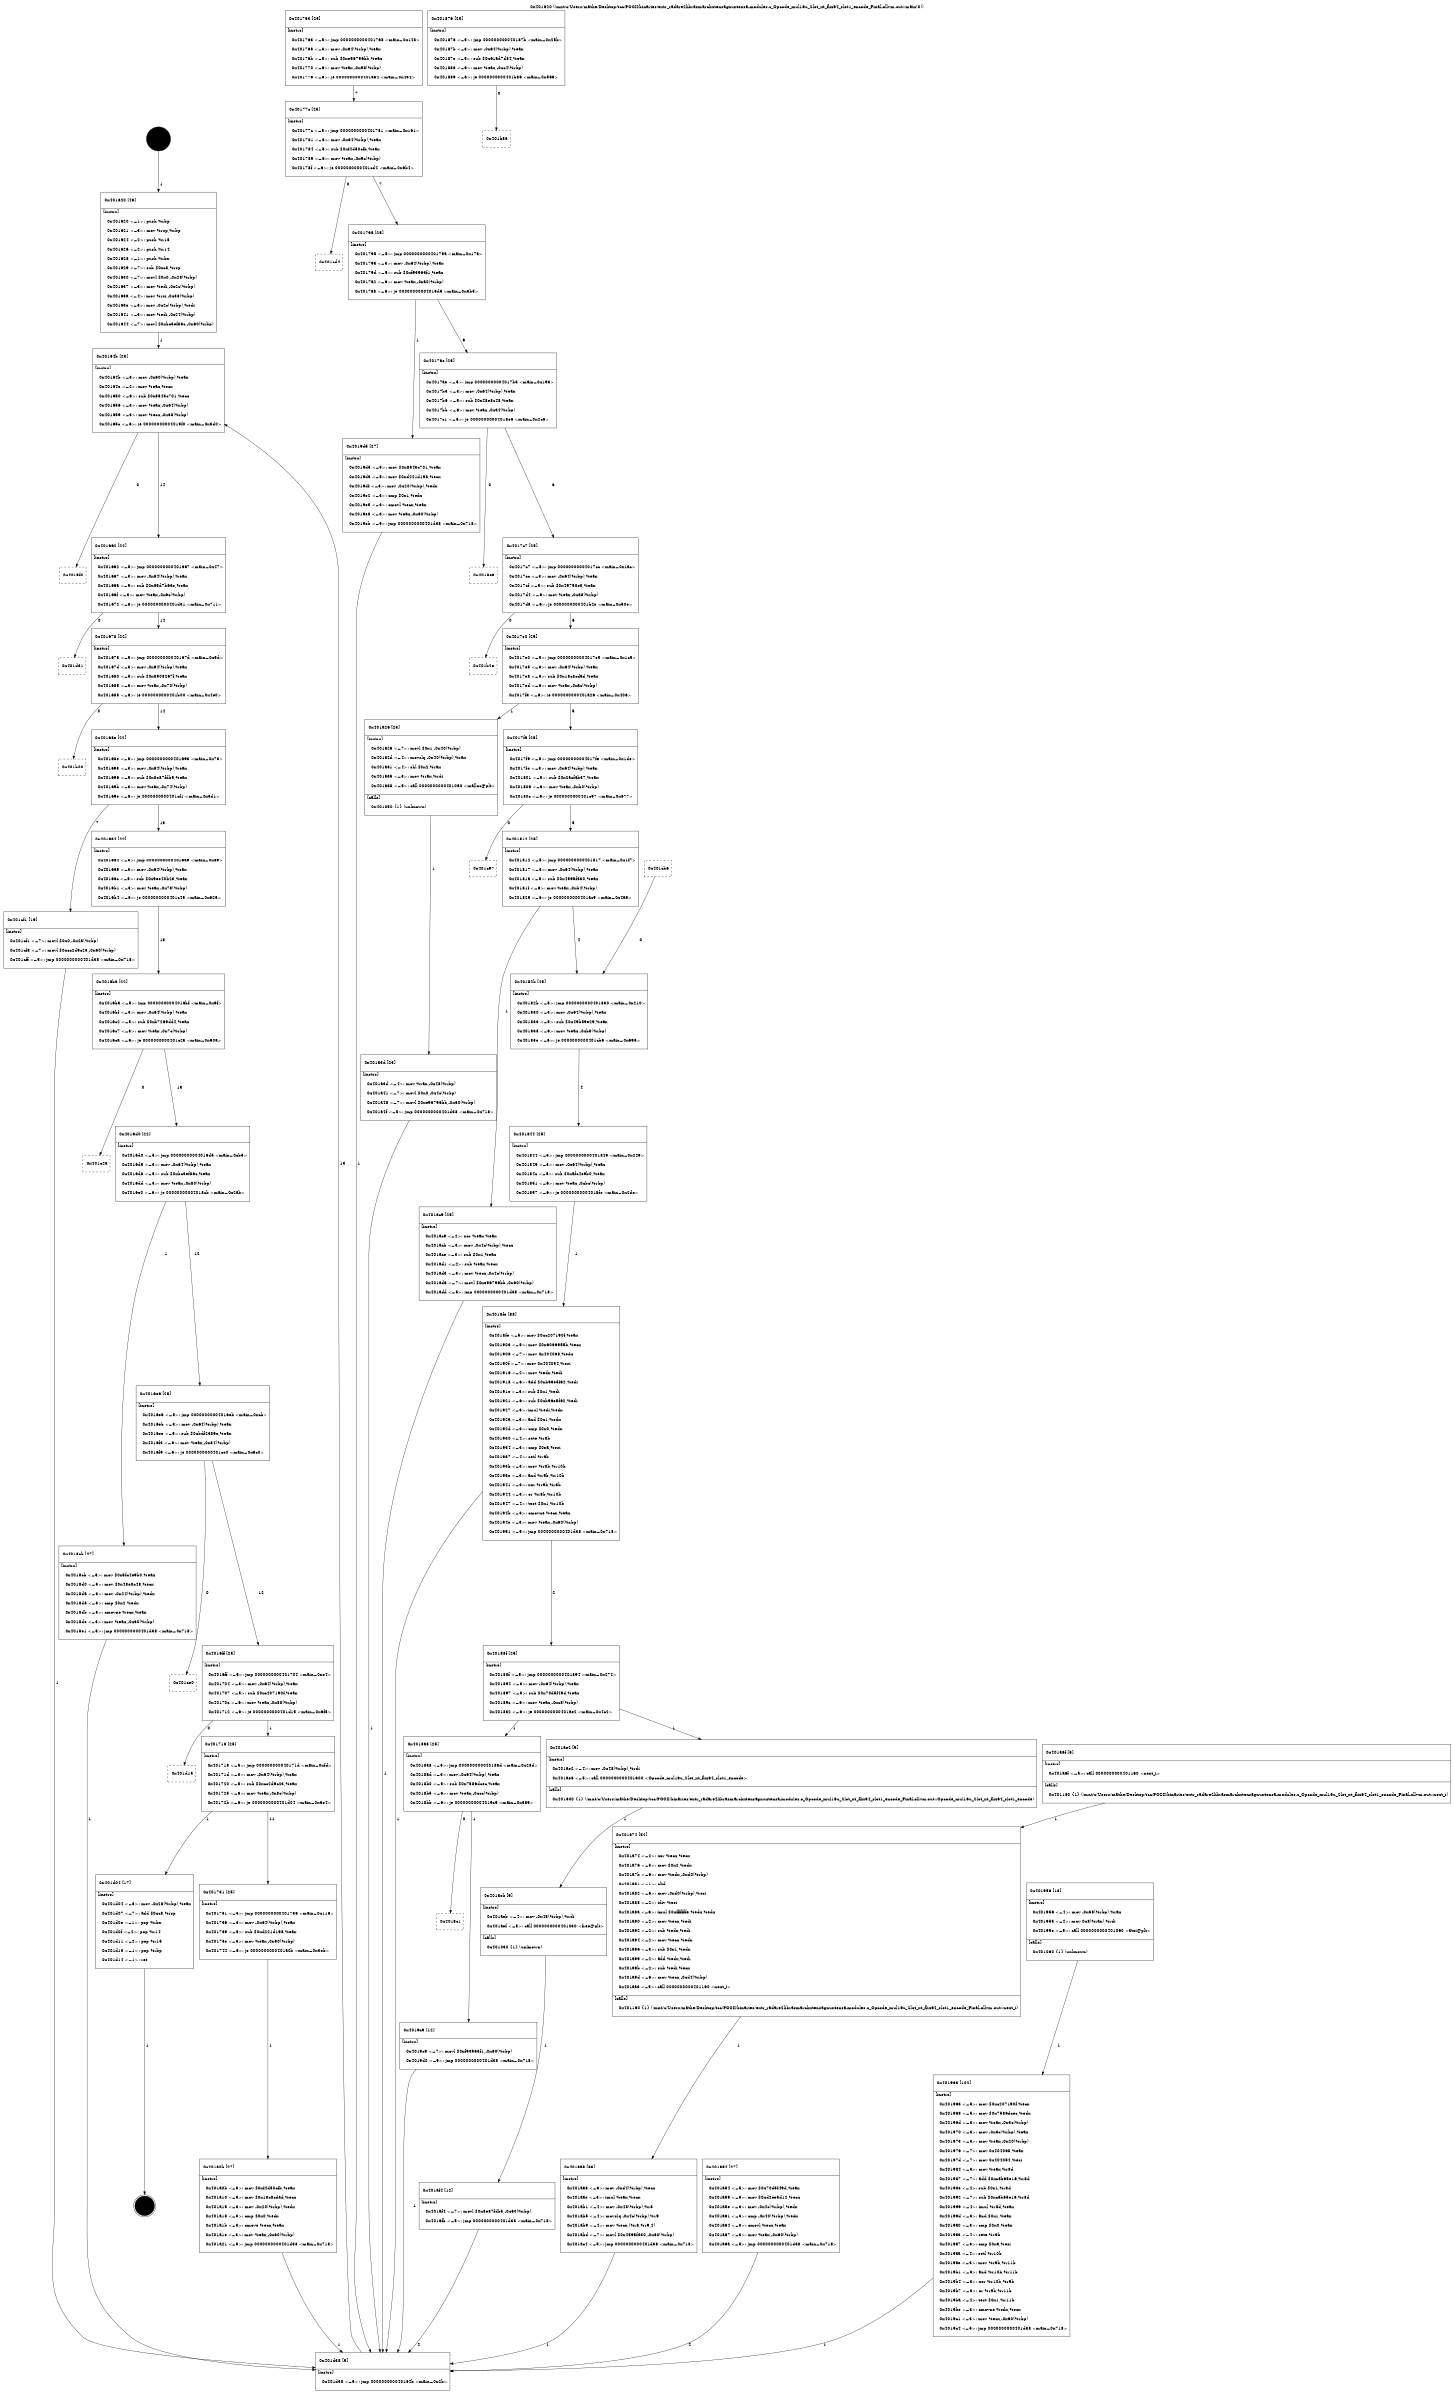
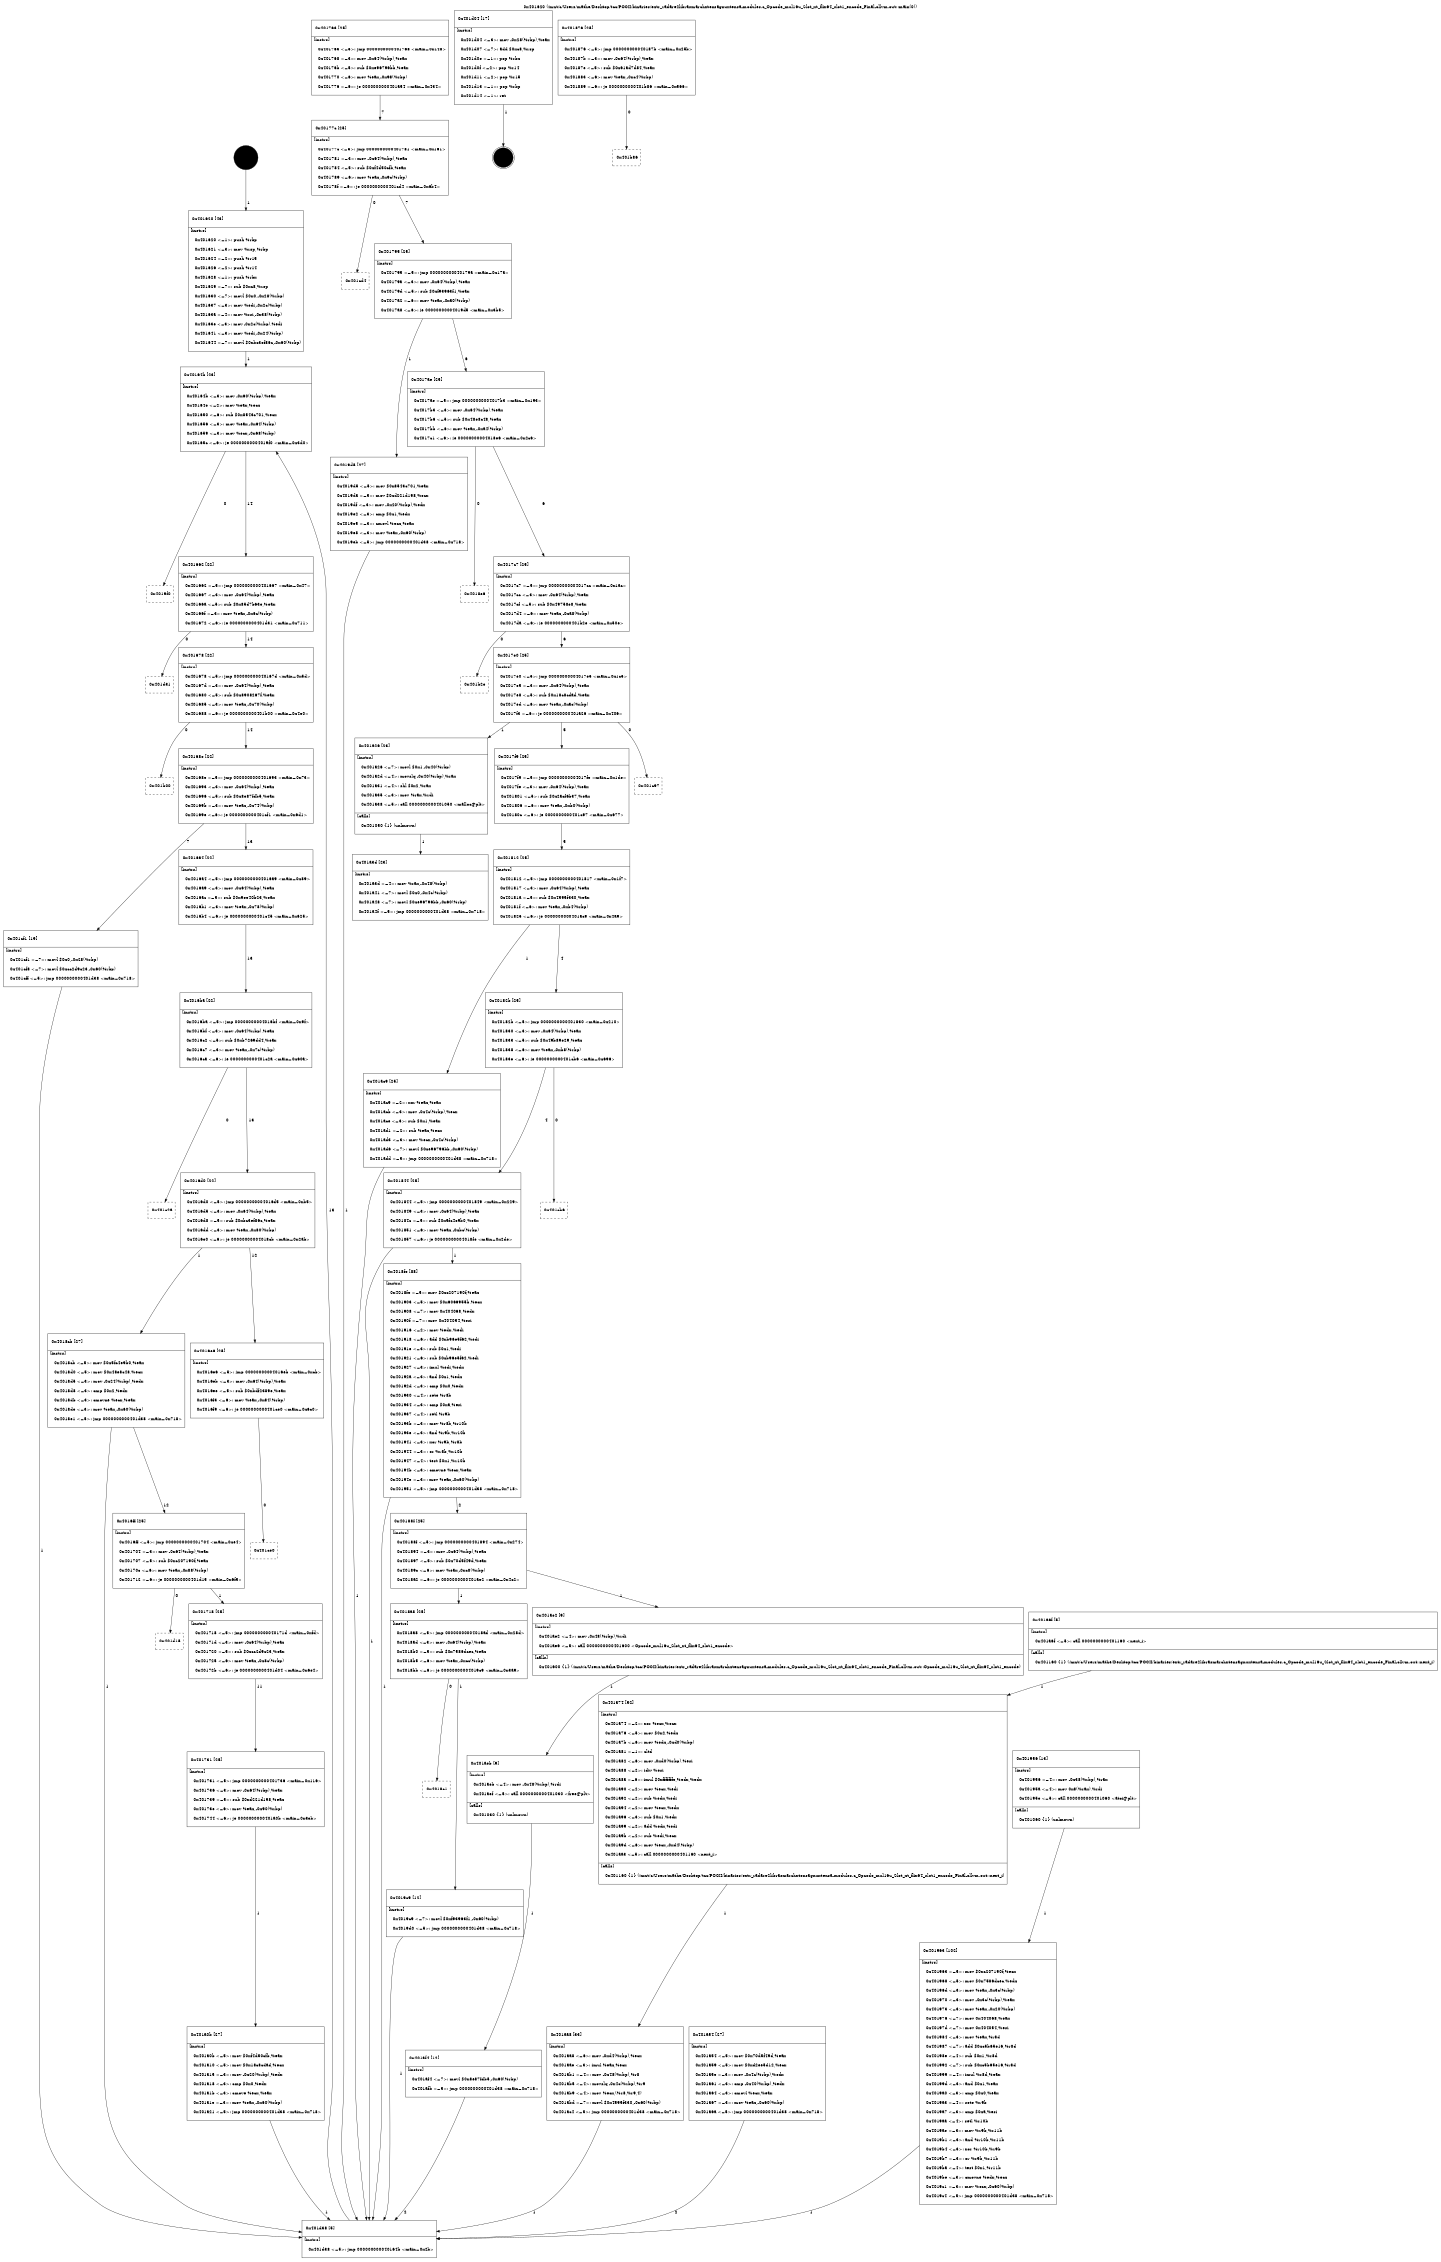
edge "0x4017f9 [25]" -> "0x401c97": now "0x4017e0 [25]" -> "0x401c97"
edge "0x401cb6" -> "0x40182b [25]": reversed
edge "0x4016e6 [25]" -> "0x4016ff [25]": now "0x4018cb [27]" -> "0x4016ff [25]"
edge "0x401a3d [23]" -> "0x401d38 [5]": now "0x401844 [25]" -> "0x401d38 [5]"
edge "0x401718 [25]" -> "0x401d04 [17]": removed, label "1"
